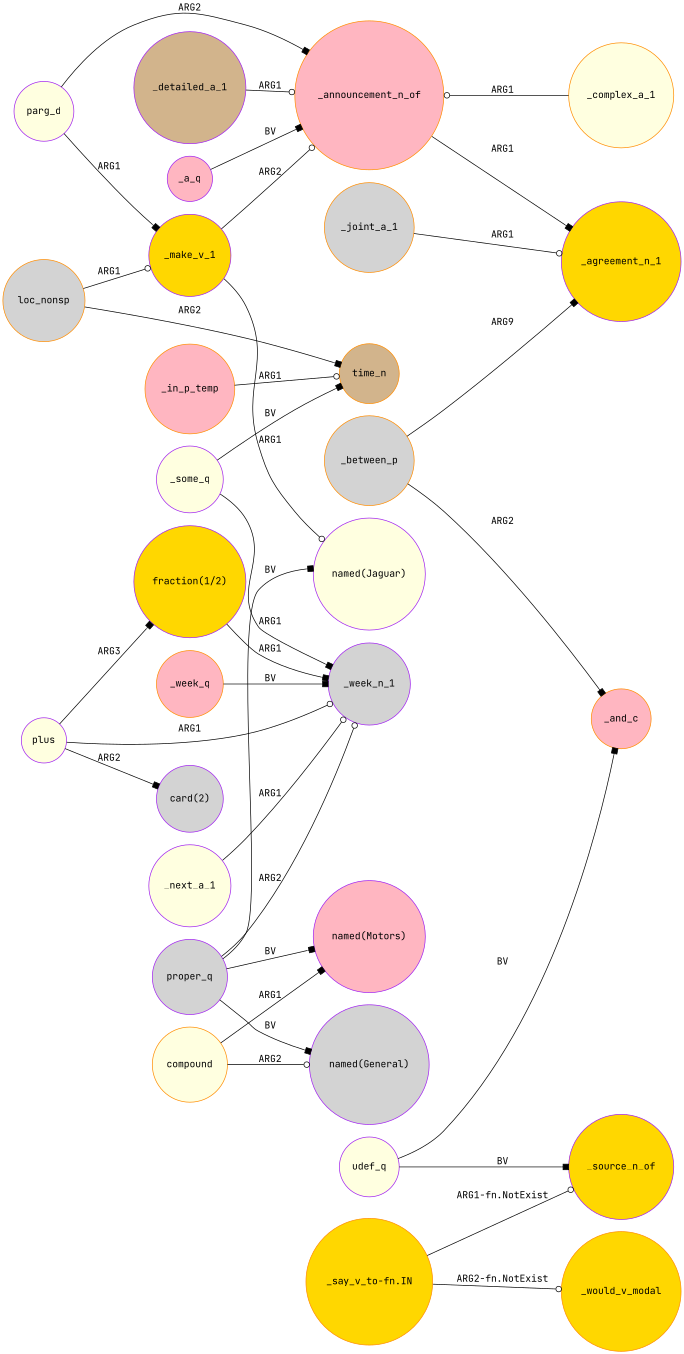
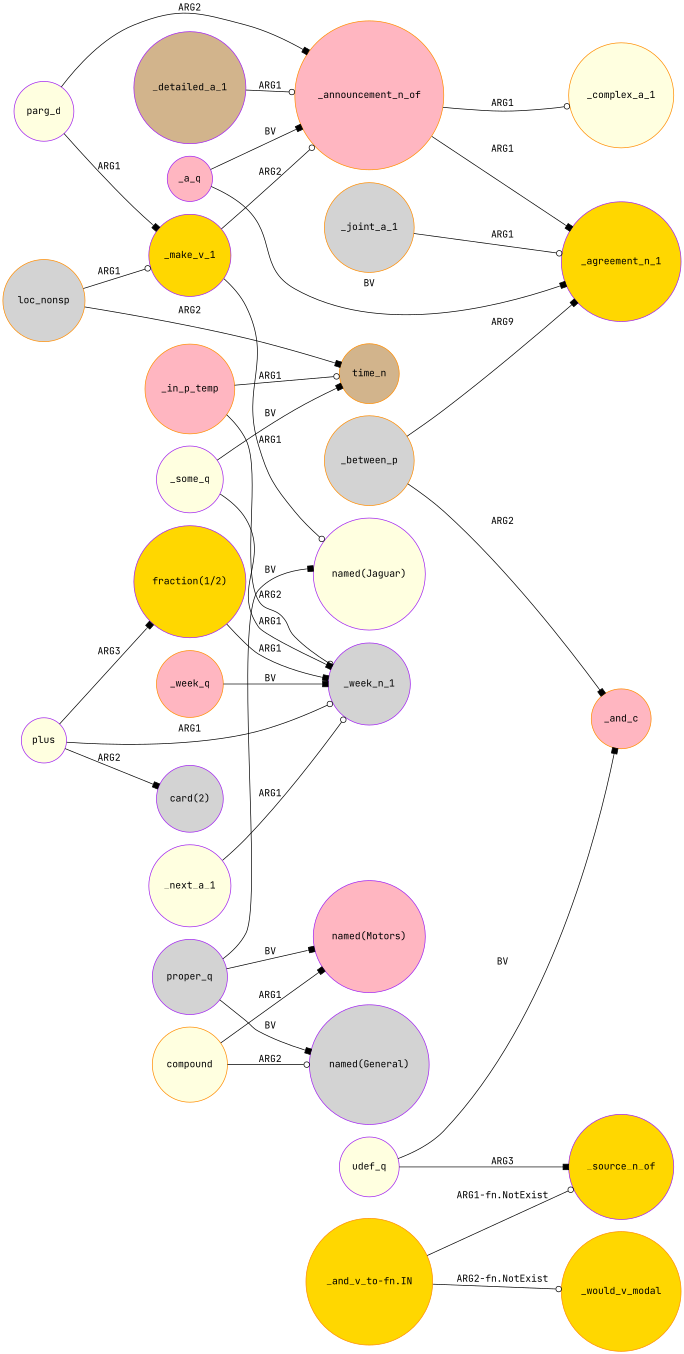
edge "_complex_a_1" -> "_announcement_n_of": reversed
edge "_a_q" -> "_agreement_n_1": added, label "BV"
edge "proper_q" -> "_week_n_1": now "_in_p_temp" -> "_week_n_1"
edge "udef_q" -> "_source_n_of": label "BV" -> "ARG3"
node "_say_v_to-fn.IN": label "_say_v_to-fn.IN" -> "_and_v_to-fn.IN"
